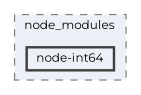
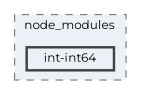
node "node-int64": label "node-int64" -> "int-int64"
